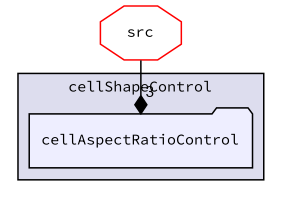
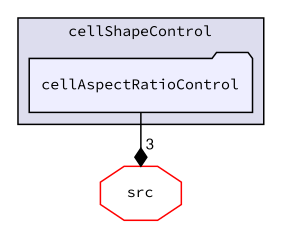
edge "src" -> "cellAspectRatioControl": reversed
